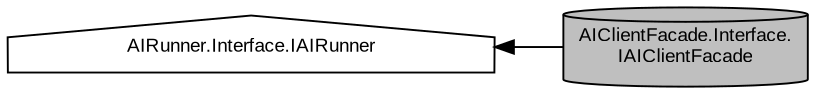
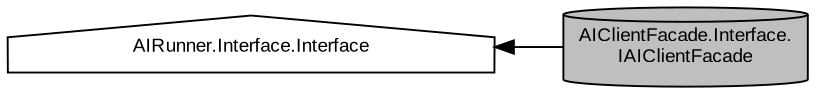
node "AIRunner.Interface.IAIRunner": label "AIRunner.Interface.IAIRunner" -> "AIRunner.Interface.Interface"
